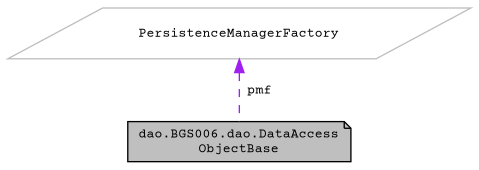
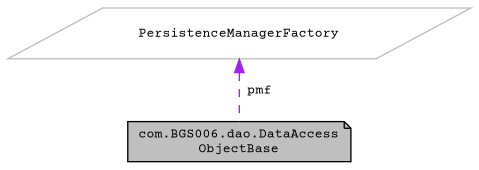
node "dao.BGS006.dao.DataAccess ObjectBase": label "dao.BGS006.dao.DataAccess ObjectBase" -> "com.BGS006.dao.DataAccess ObjectBase"
